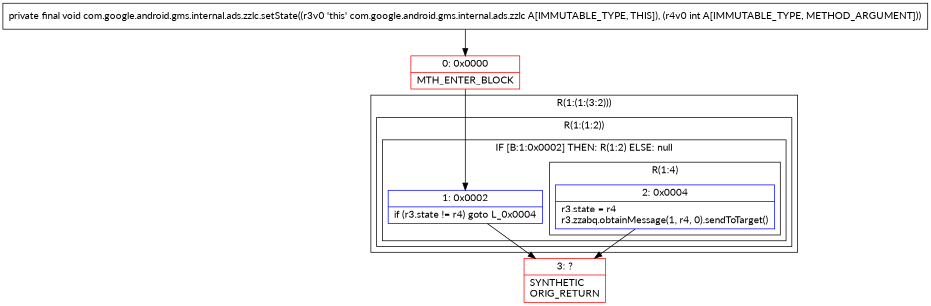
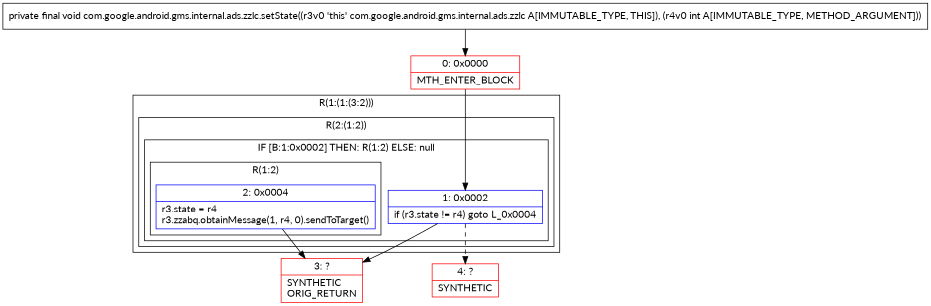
cluster "R(1:(1:2))": label "R(1:(1:2))" -> "R(2:(1:2))"
cluster "R(1:4)": label "R(1:4)" -> "R(1:2)"
node "4: ?": added
